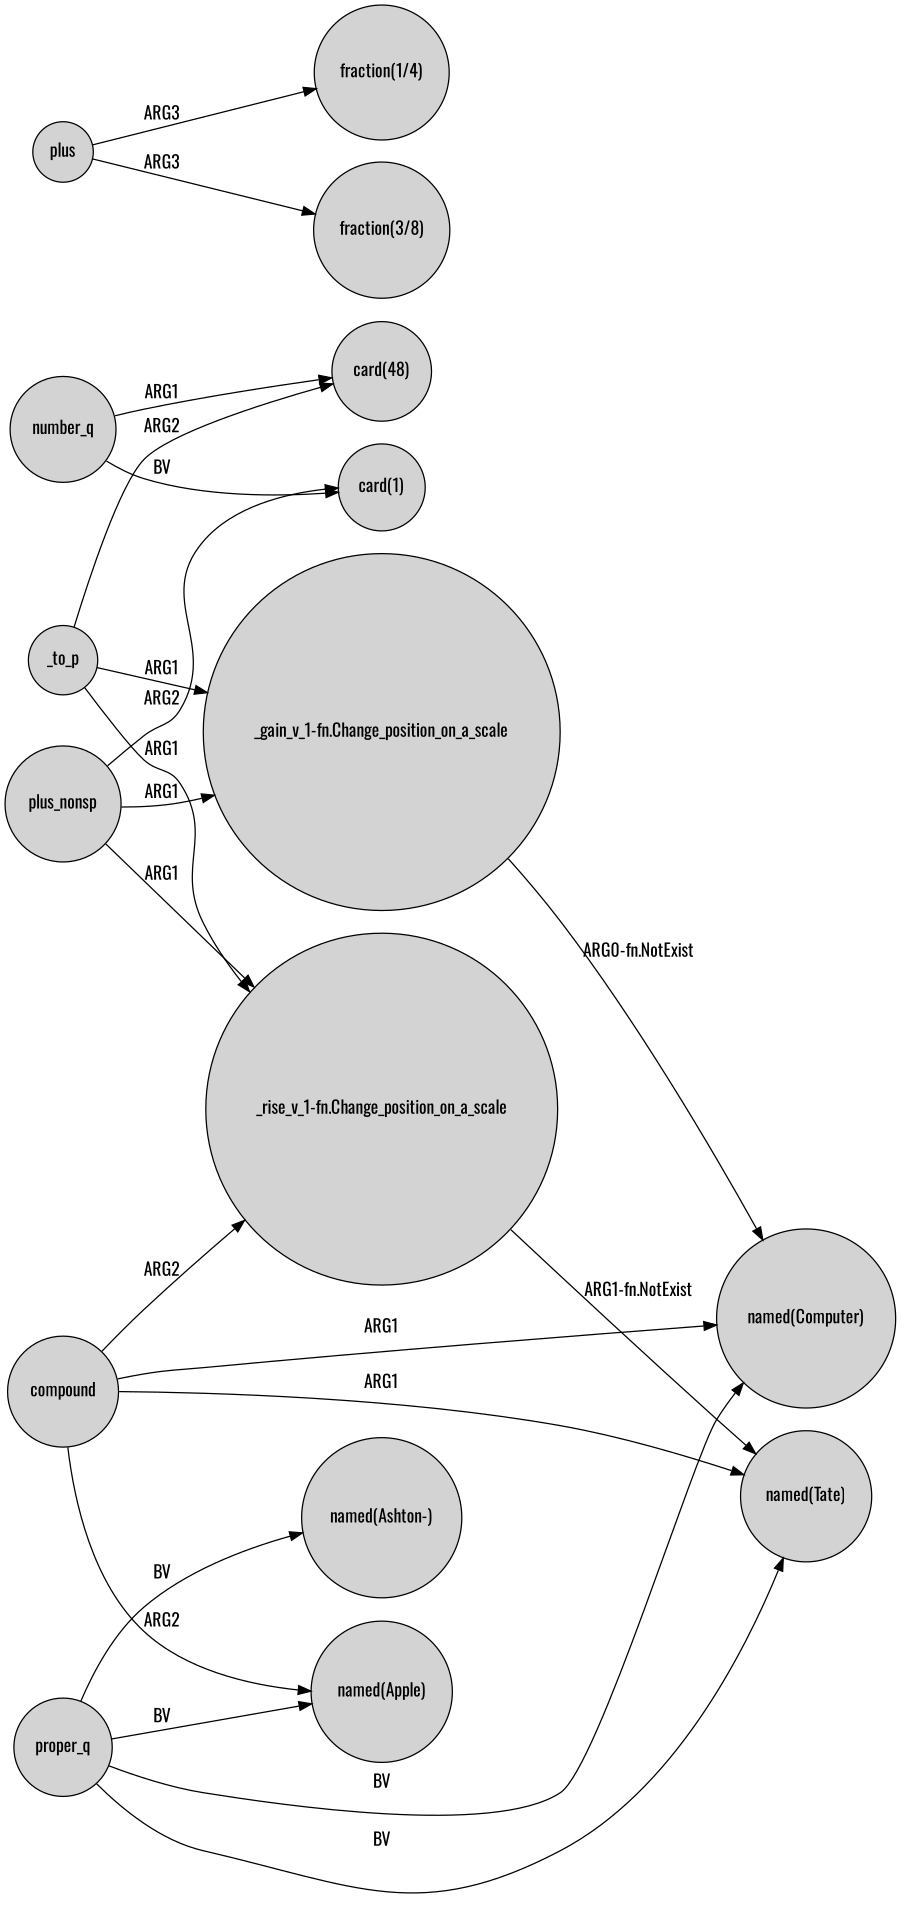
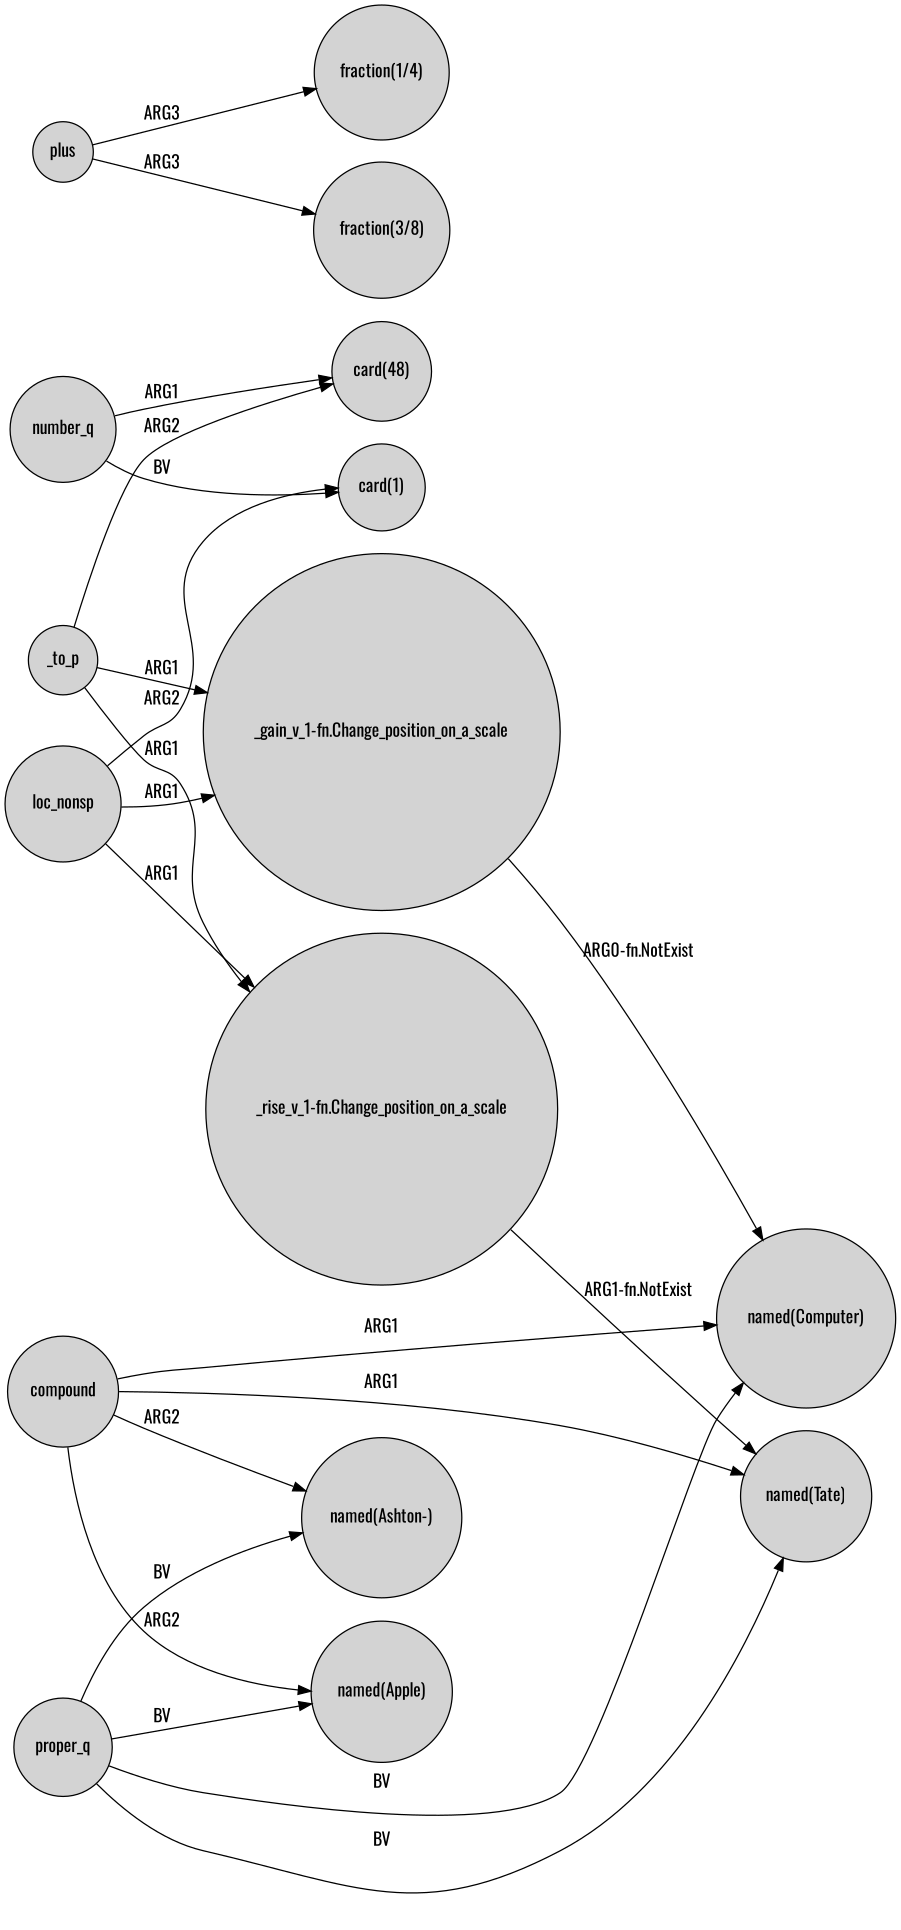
node "plus_nonsp": label "plus_nonsp" -> "loc_nonsp"
edge "compound" -> "_rise_v_1-fn.Change_position_on_a_scale": now "compound" -> "named(Ashton-)"
